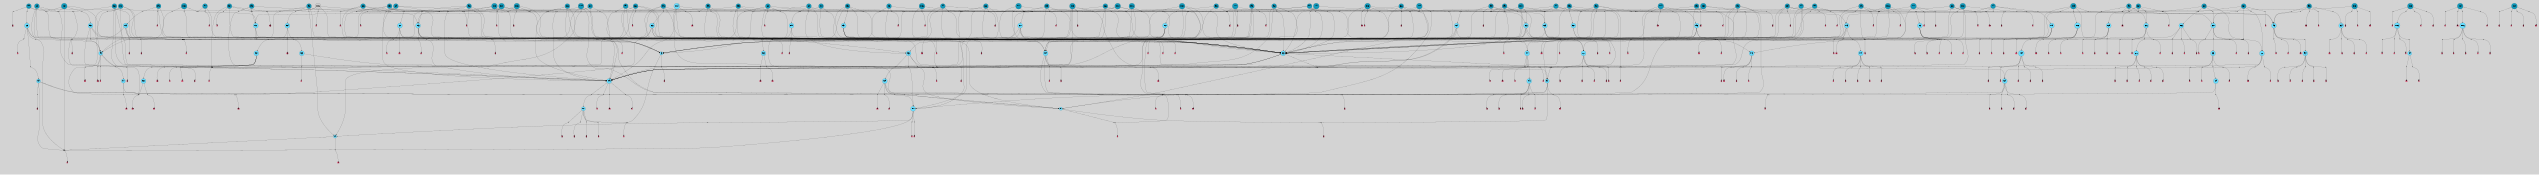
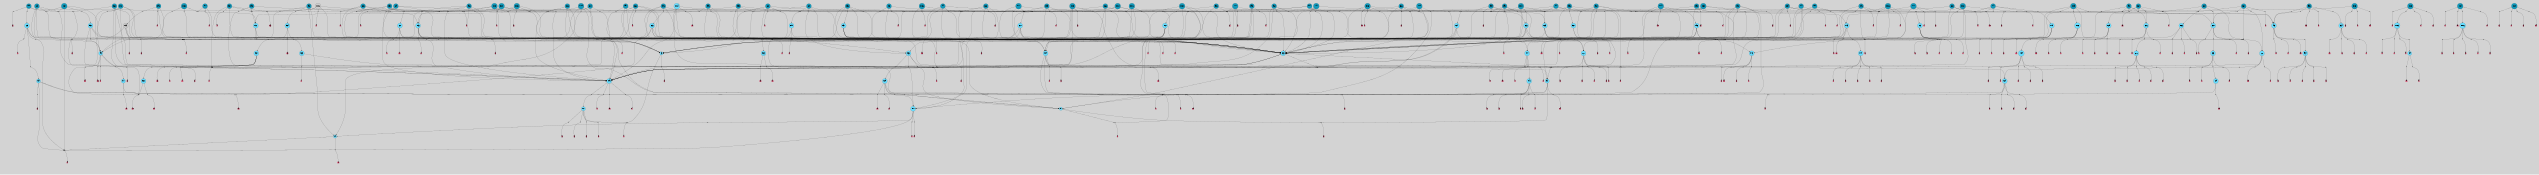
node "T772": removed
node "T754": fillcolor #66ddff -> #cccccc
